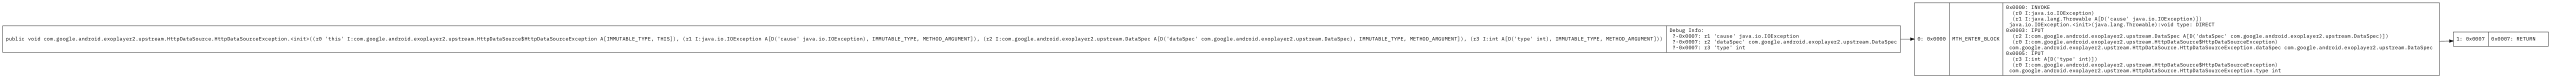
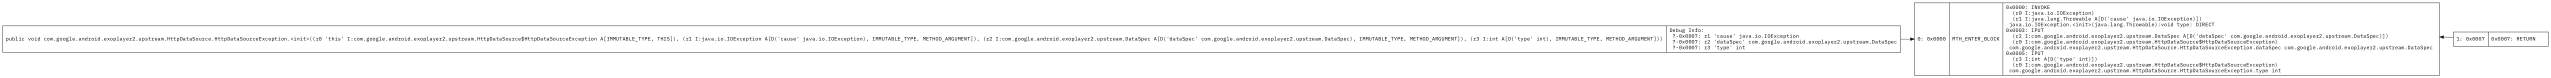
edge "0: 0x0000" -> "1: 0x0007": reversed
